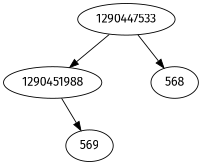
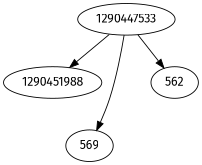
node "568": label "568" -> "562"
edge "1290451988" -> "569": now "1290447533" -> "569"
